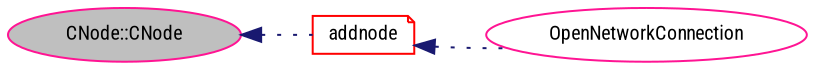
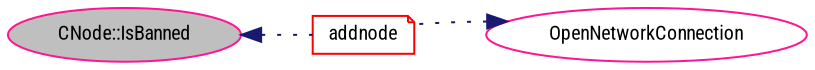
node "CNode::CNode": label "CNode::CNode" -> "CNode::IsBanned"
edge "OpenNetworkConnection" -> "addnode": reversed
